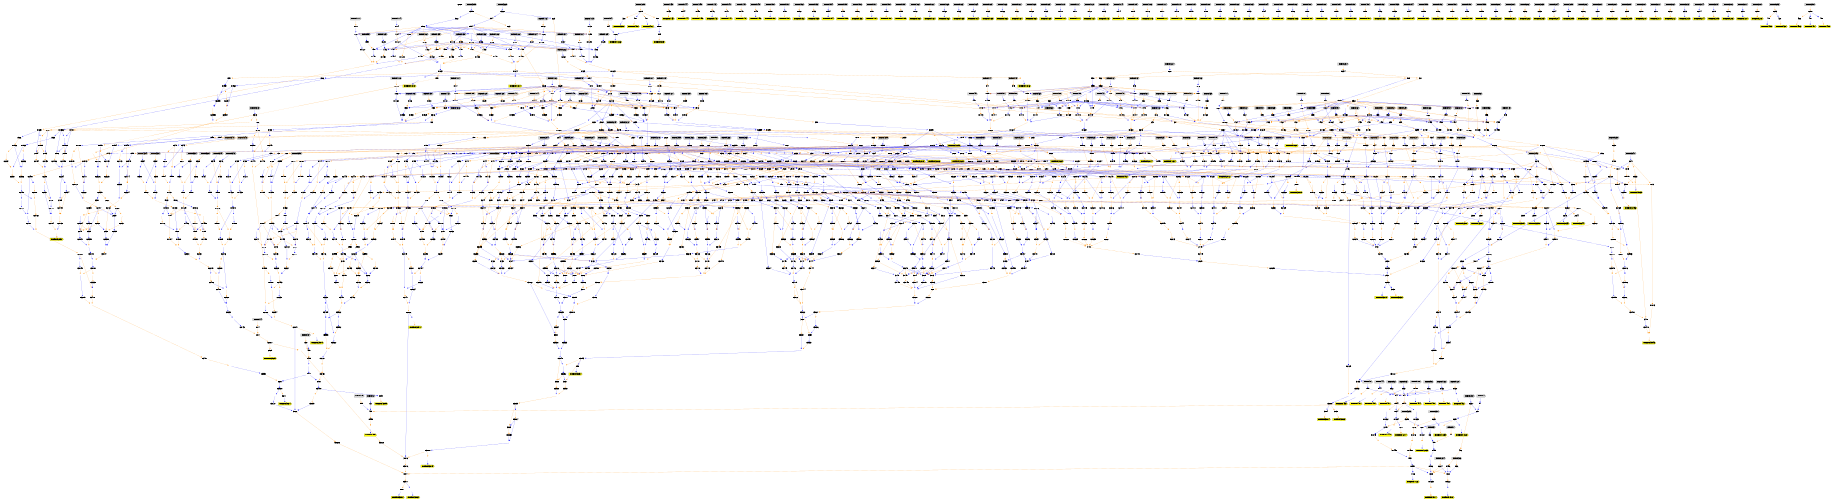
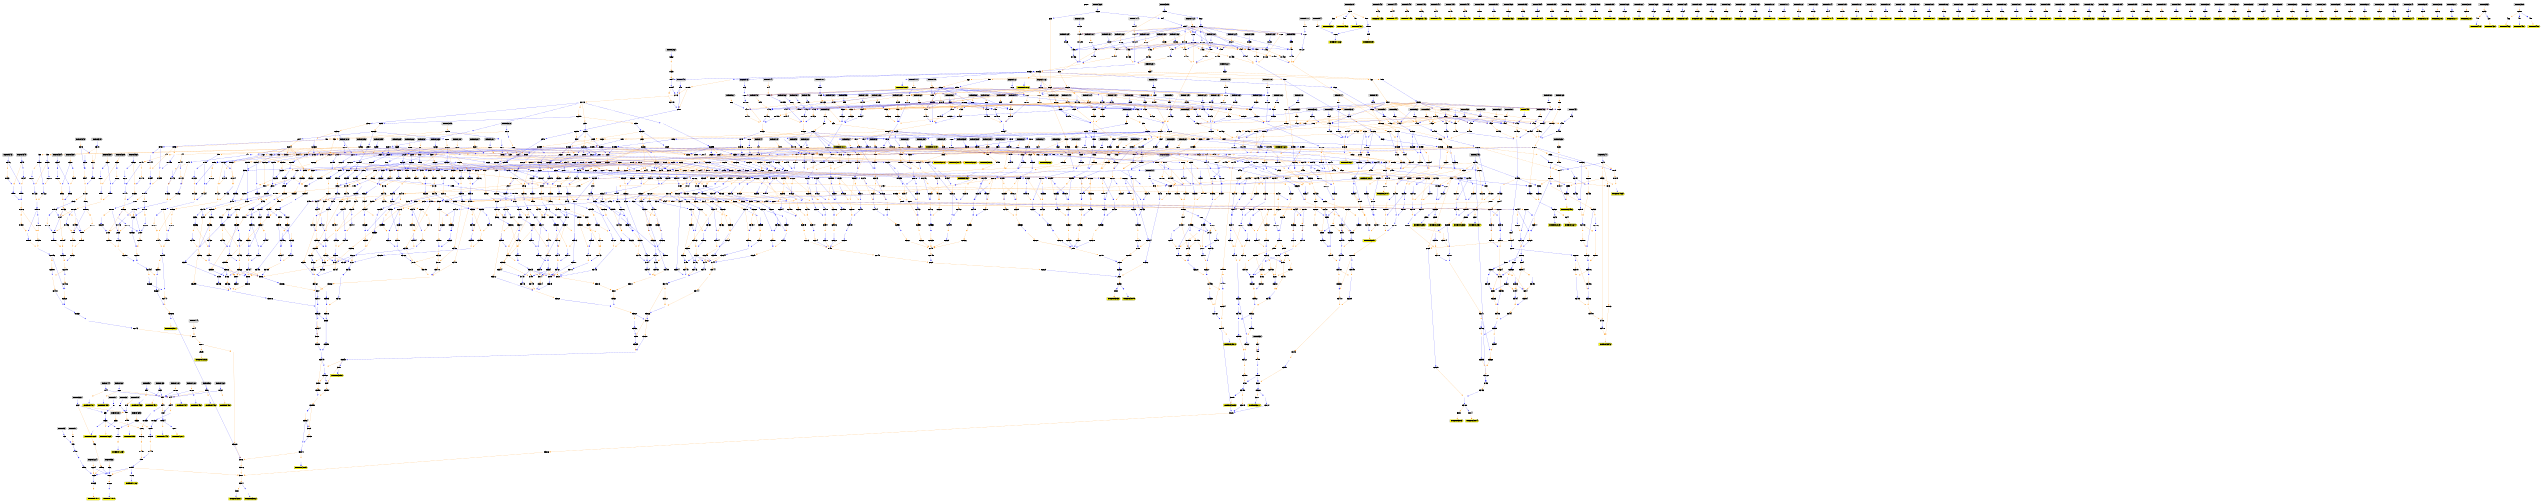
edge "O60" -> "INPUT(60)": reversed
node "INPUT(55)": fillcolor lightgrey -> yellow
edge "O269" -> "744": now "O269" -> "O756"
